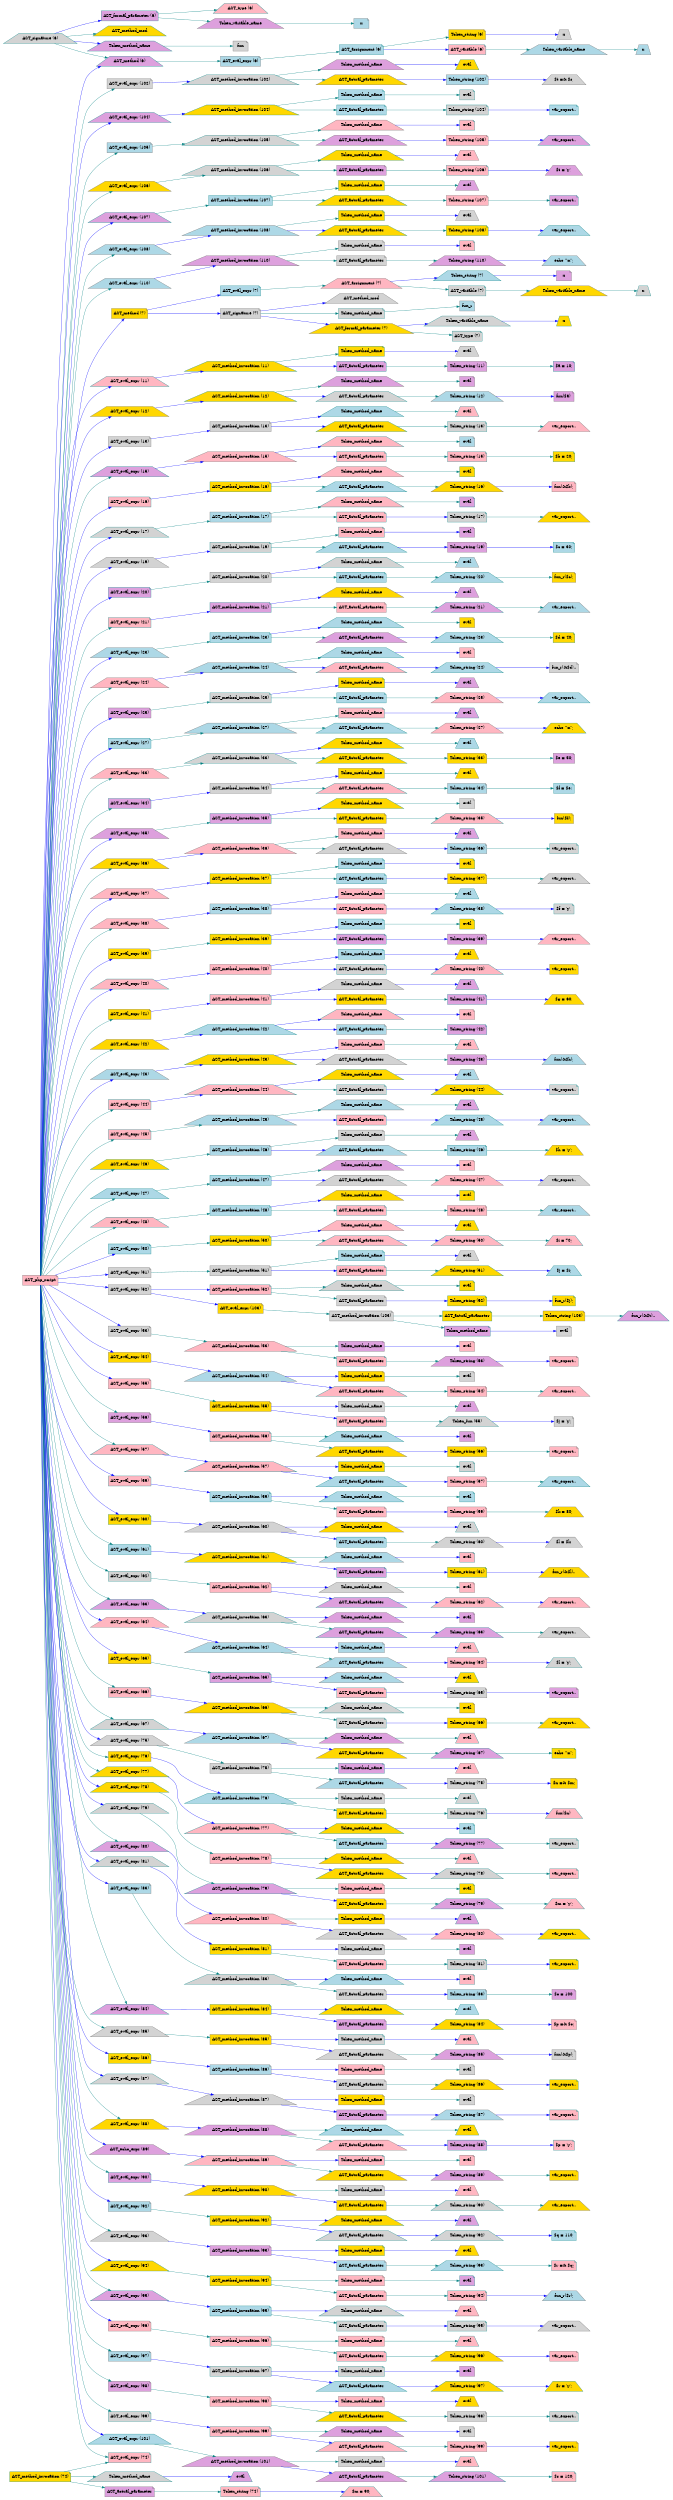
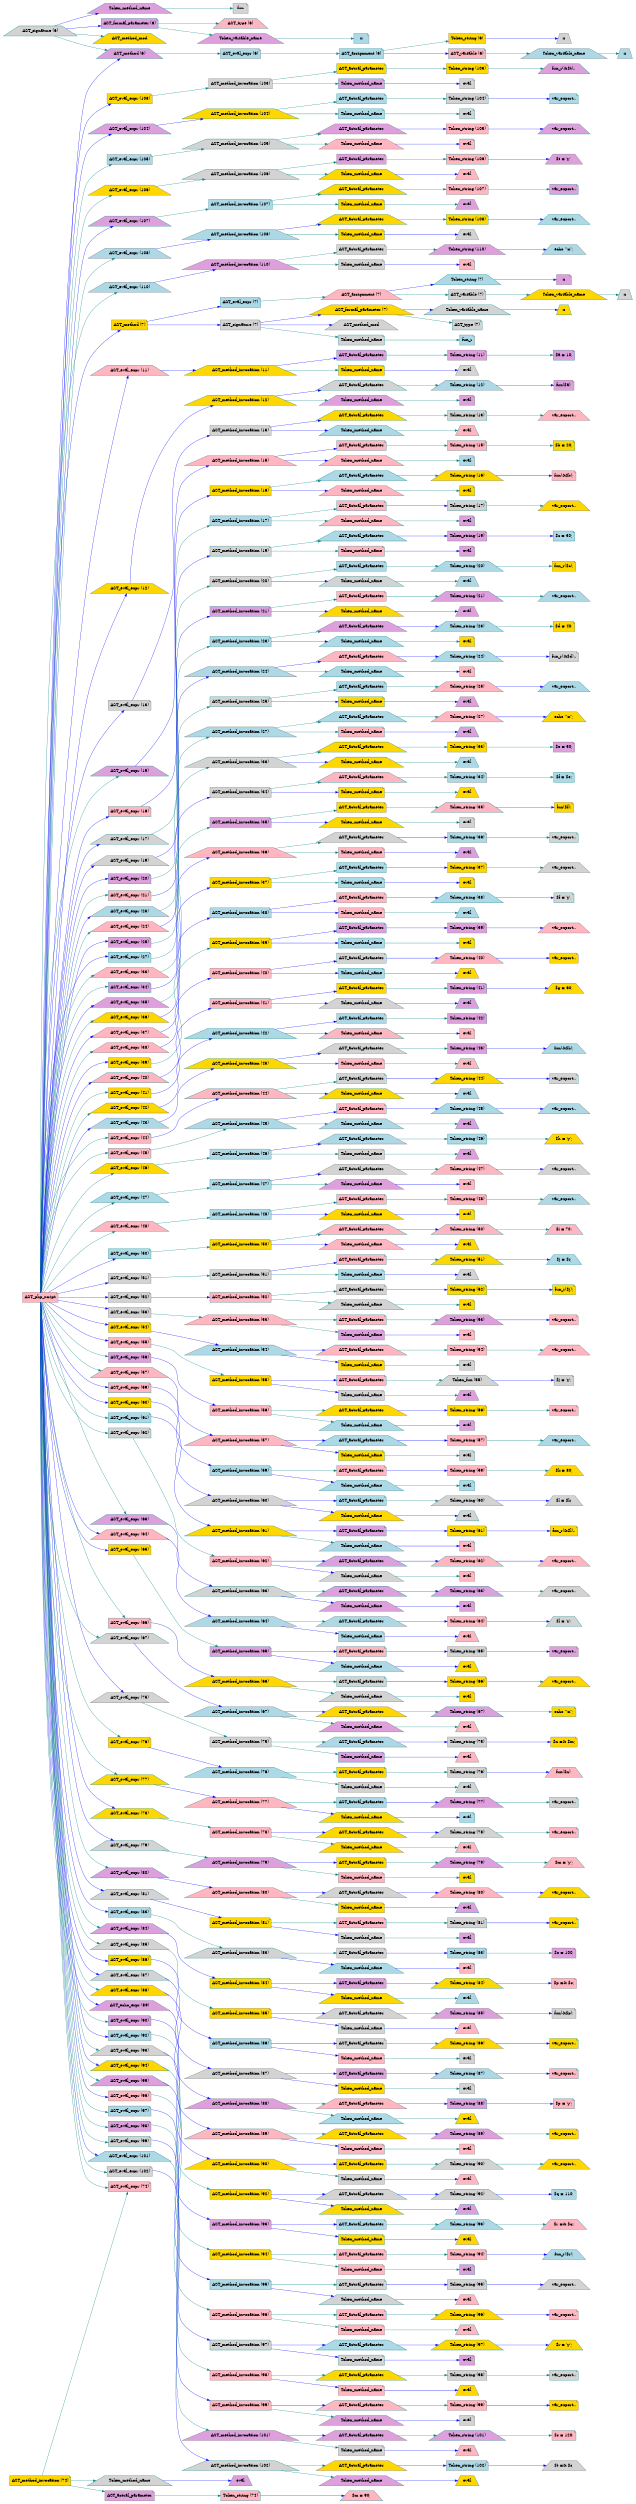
edge "AST_eval_expr (52)" -> "AST_eval_expr (103)": now "AST_php_script" -> "AST_eval_expr (103)"
node "fun_r(&$l)..": shape trapezium -> note
node "$r =& $q;": shape note -> trapezium
